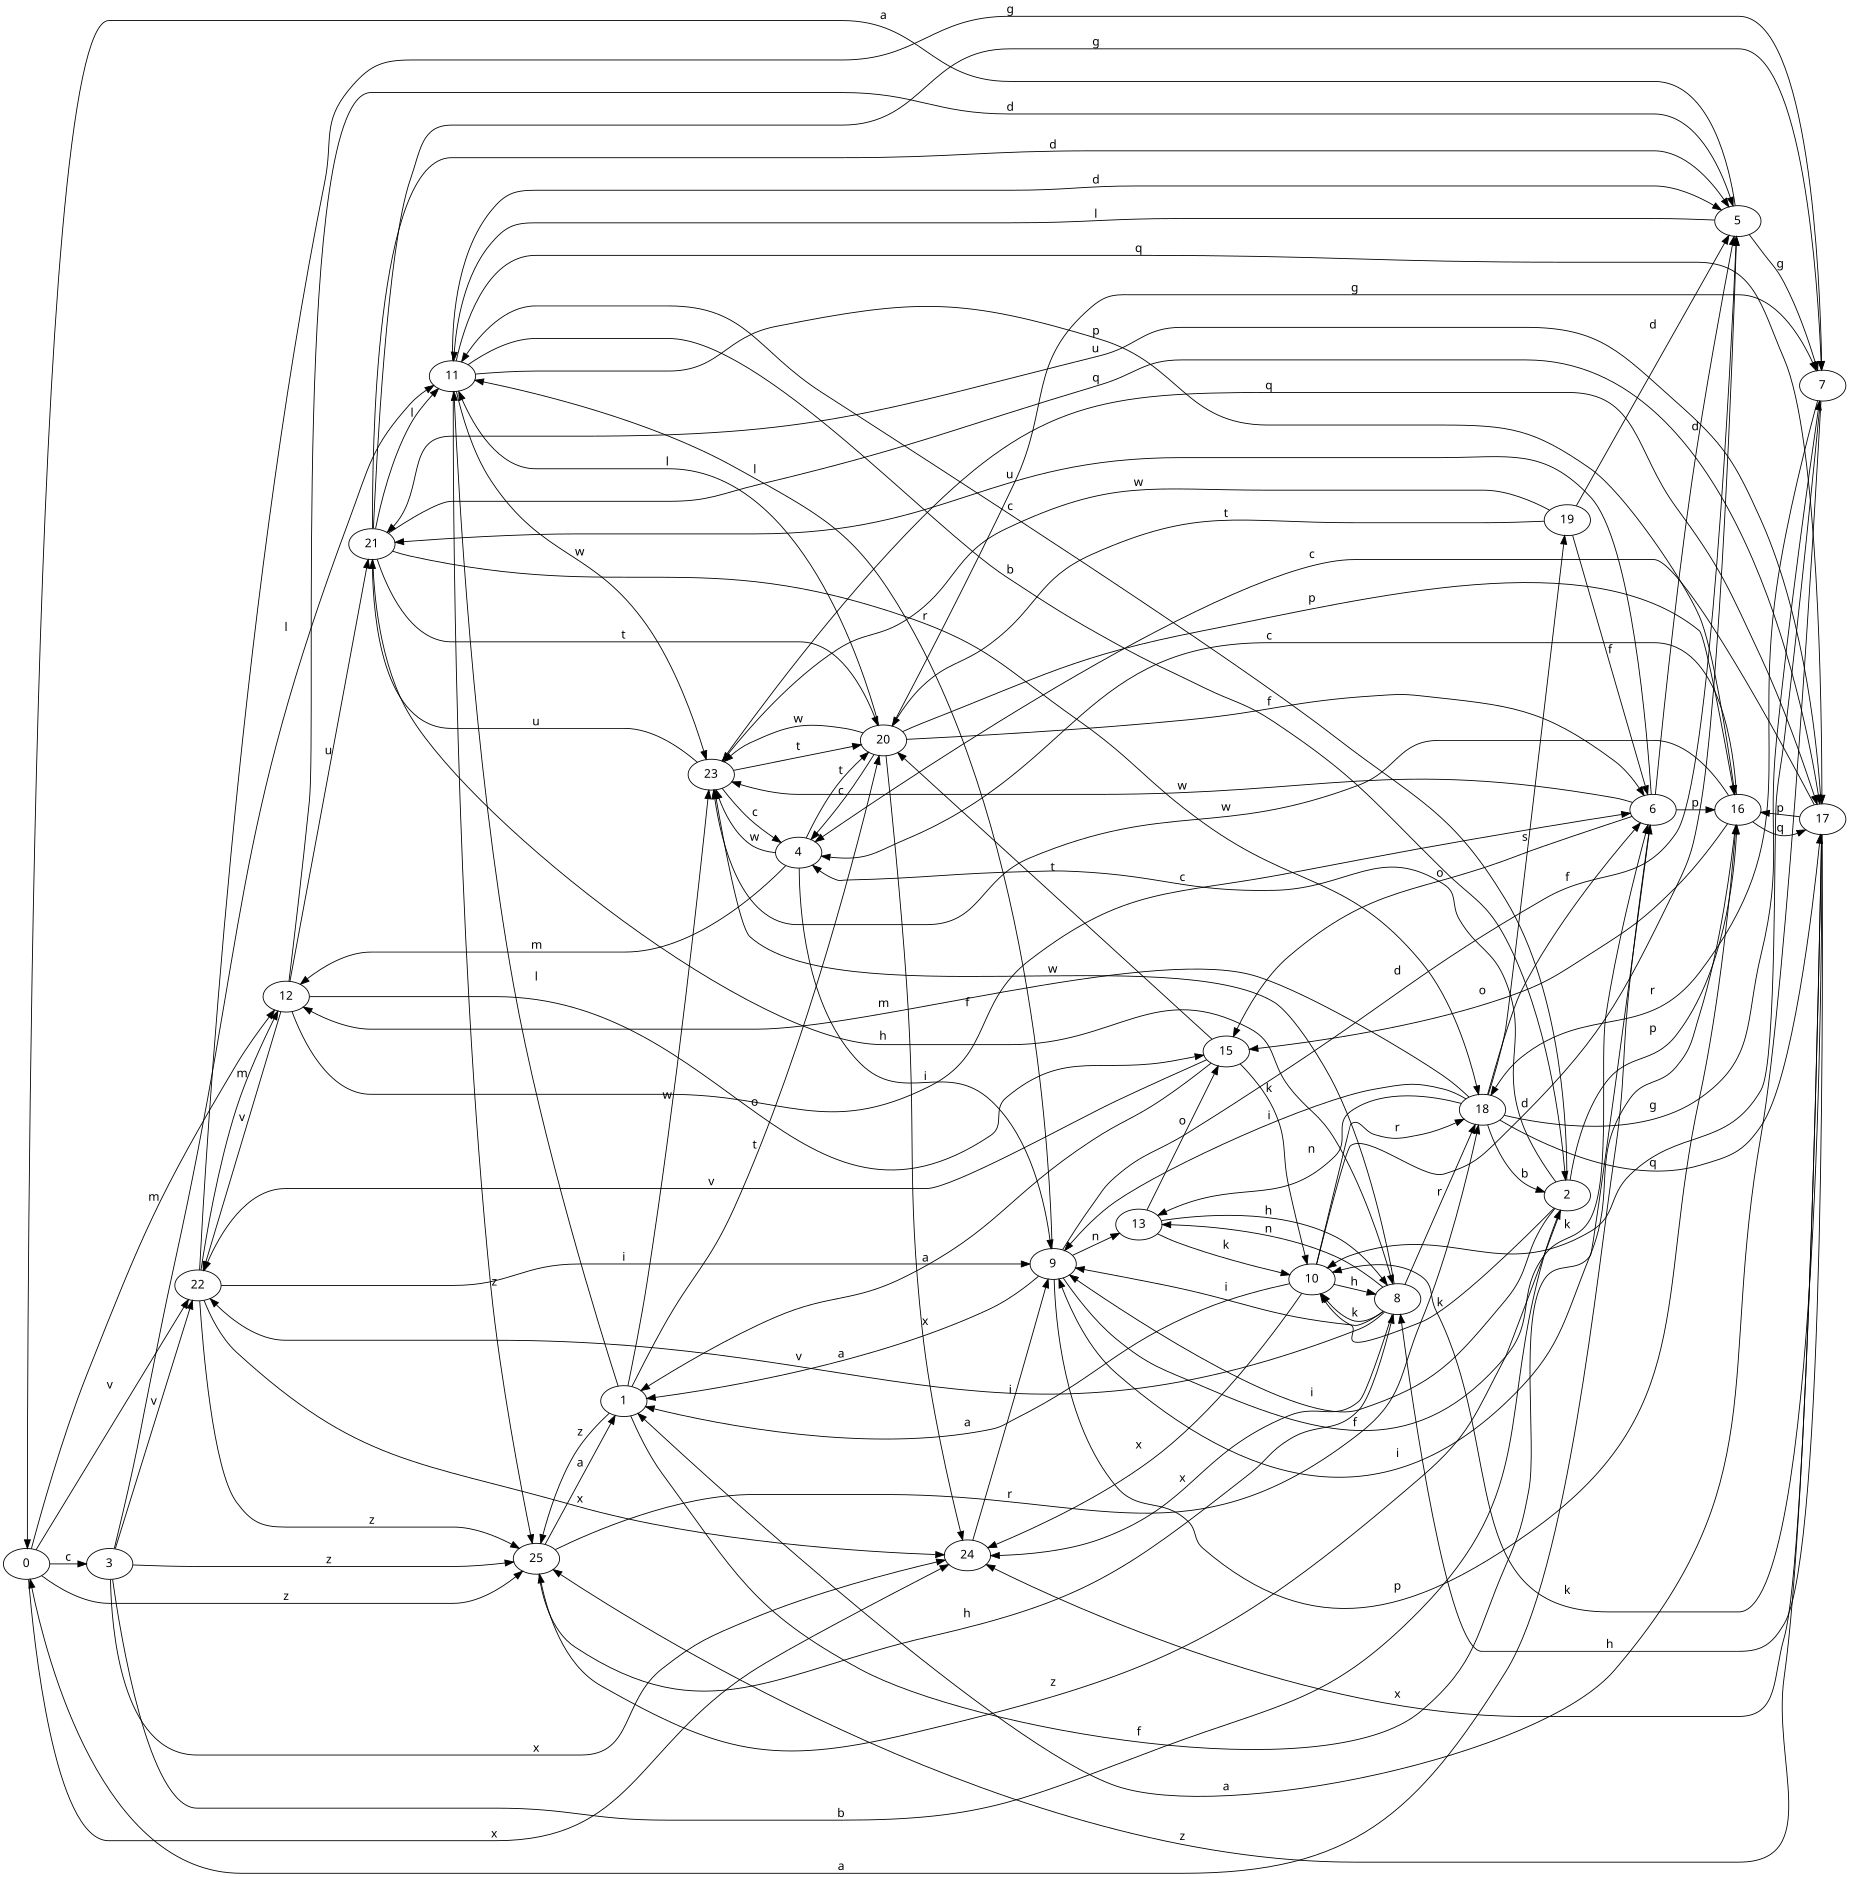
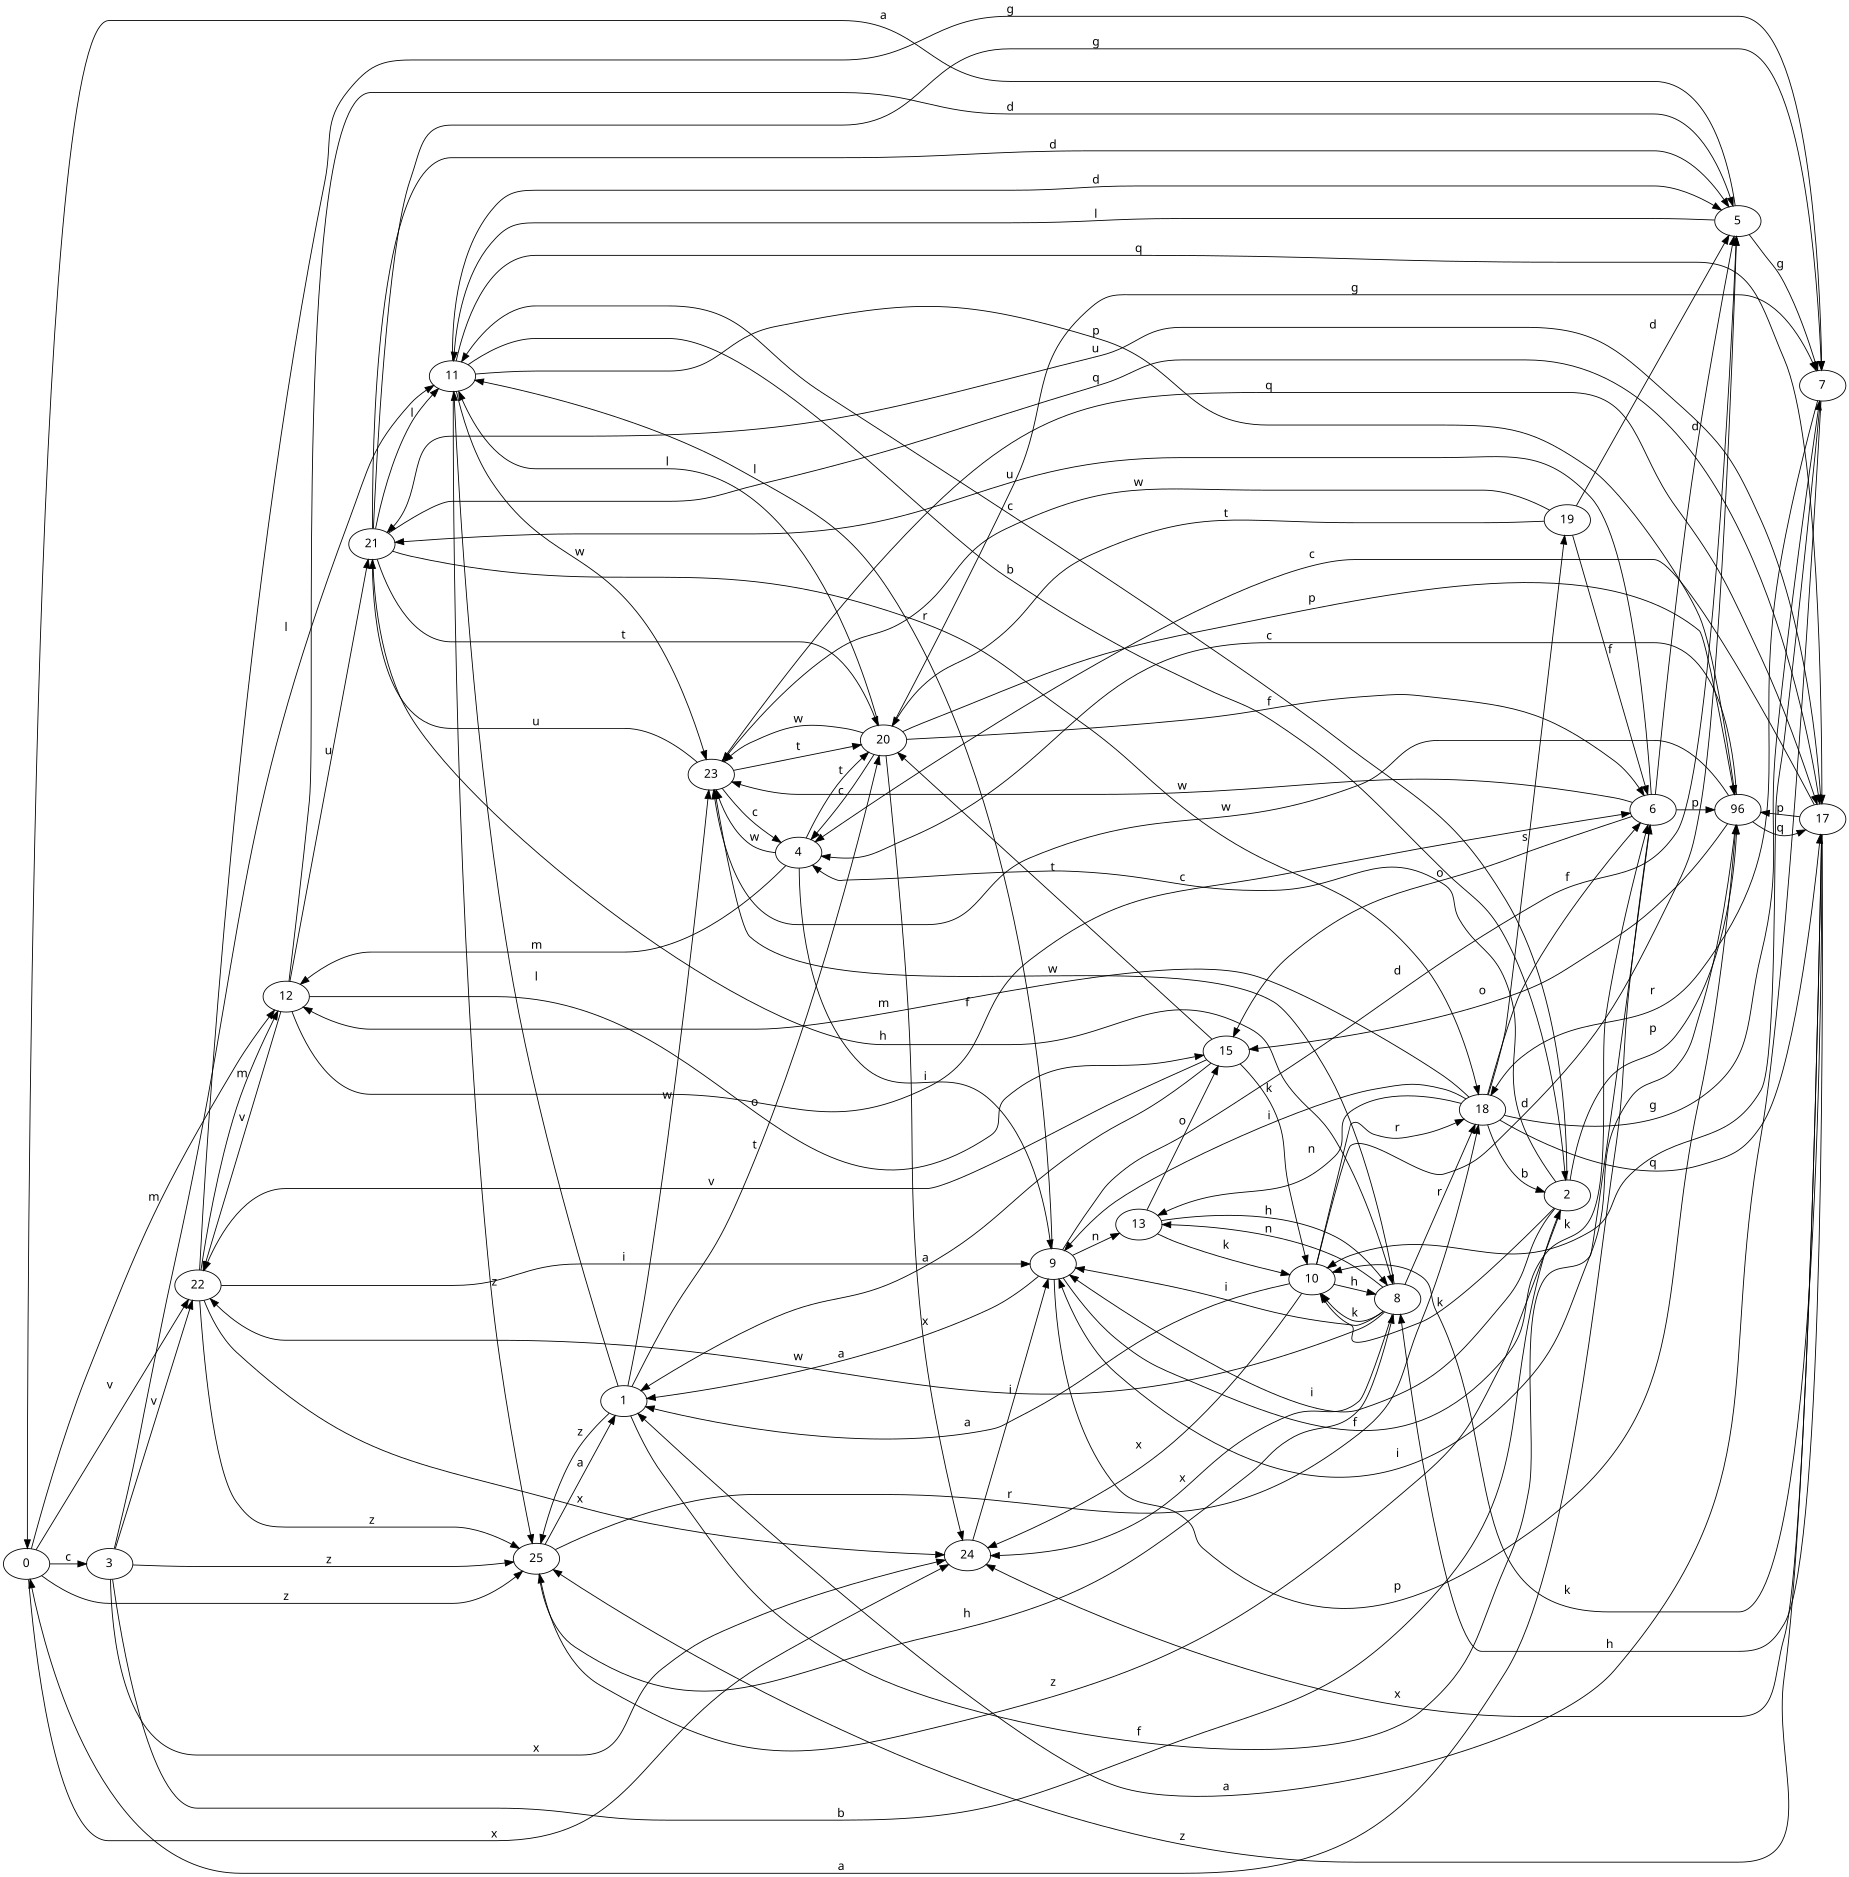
node "16": label "16" -> "96"
edge "8" -> "22": label "v" -> "w"
